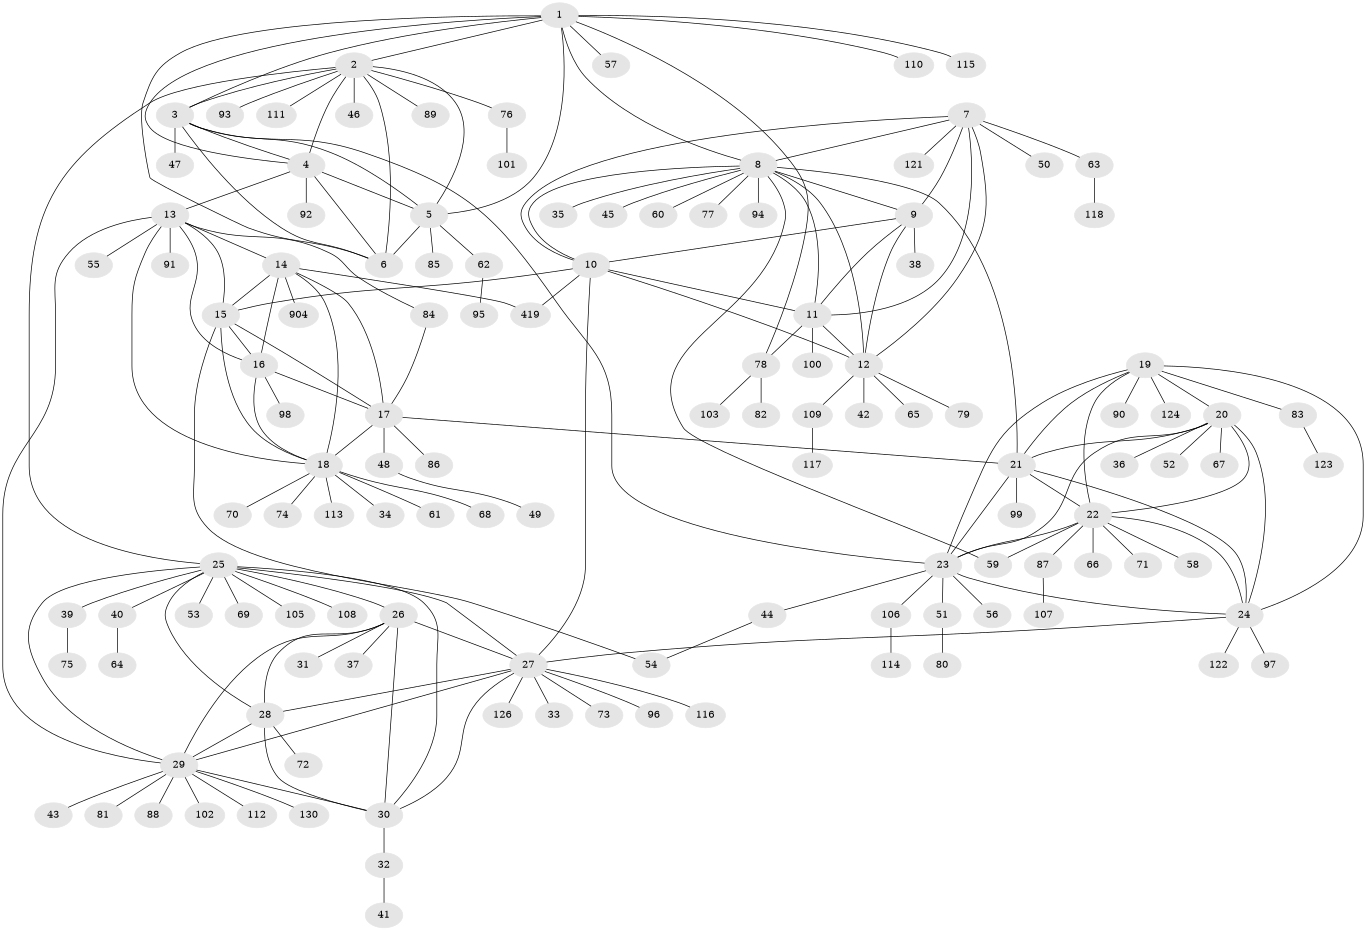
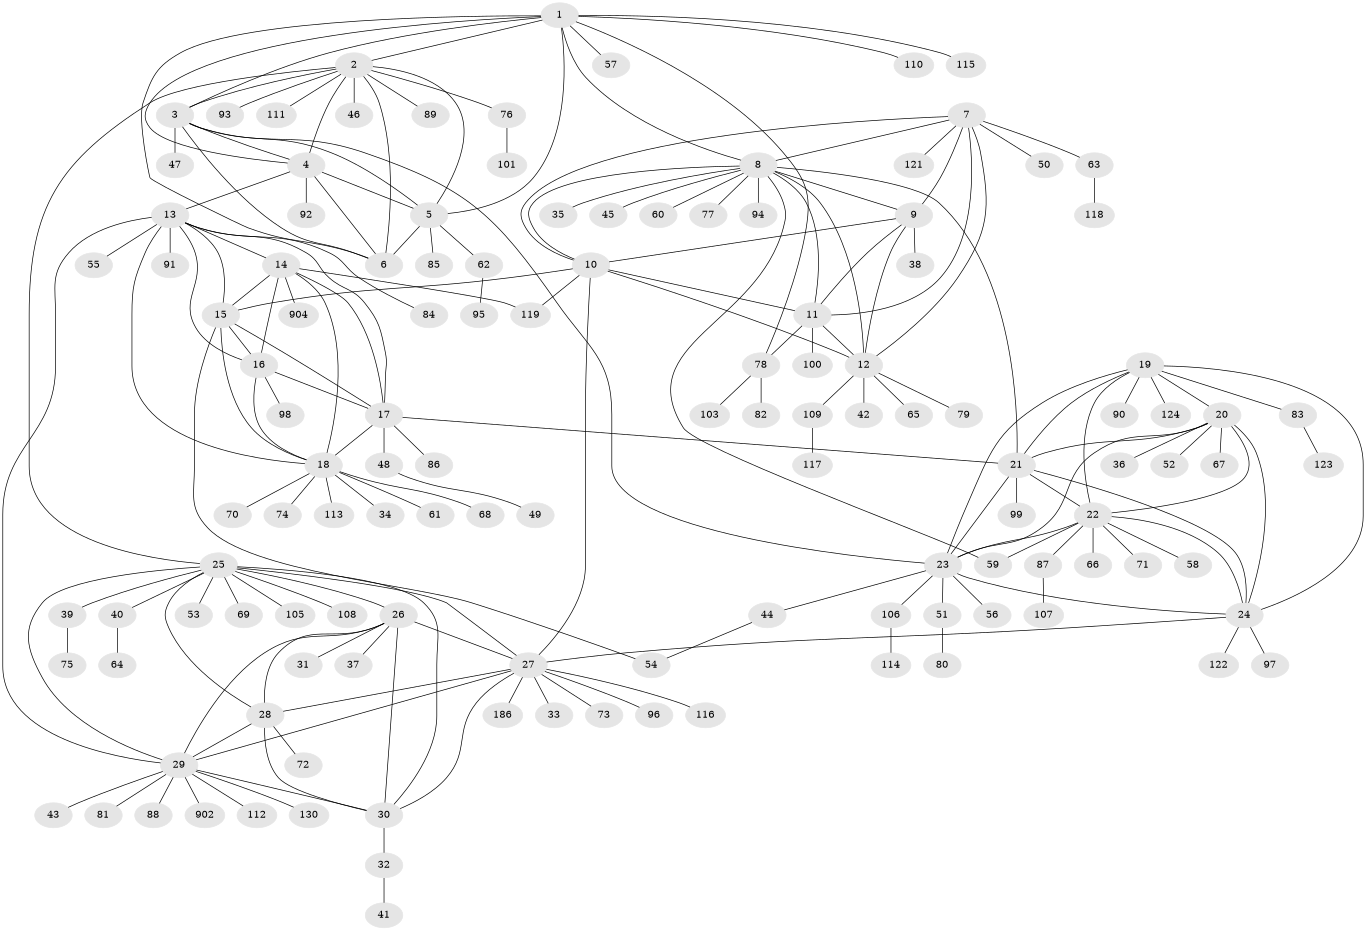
node "419": label "419" -> "119"
edge "84" -- "17": now "13" -- "17"
node "126": label "126" -> "186"
node "102": label "102" -> "902"
